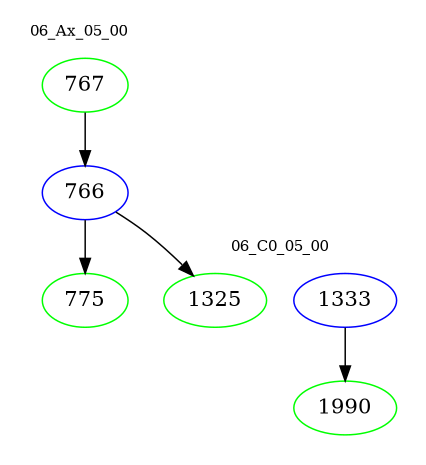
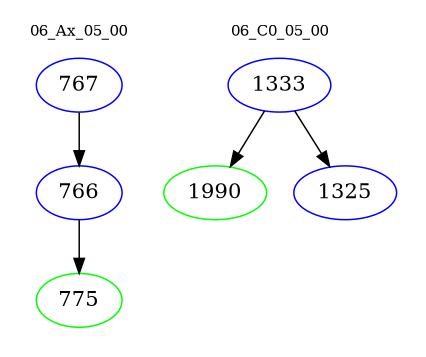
node "767": color green -> blue
edge "766" -> "1325": now "1333" -> "1325"
node "1325": color green -> blue
